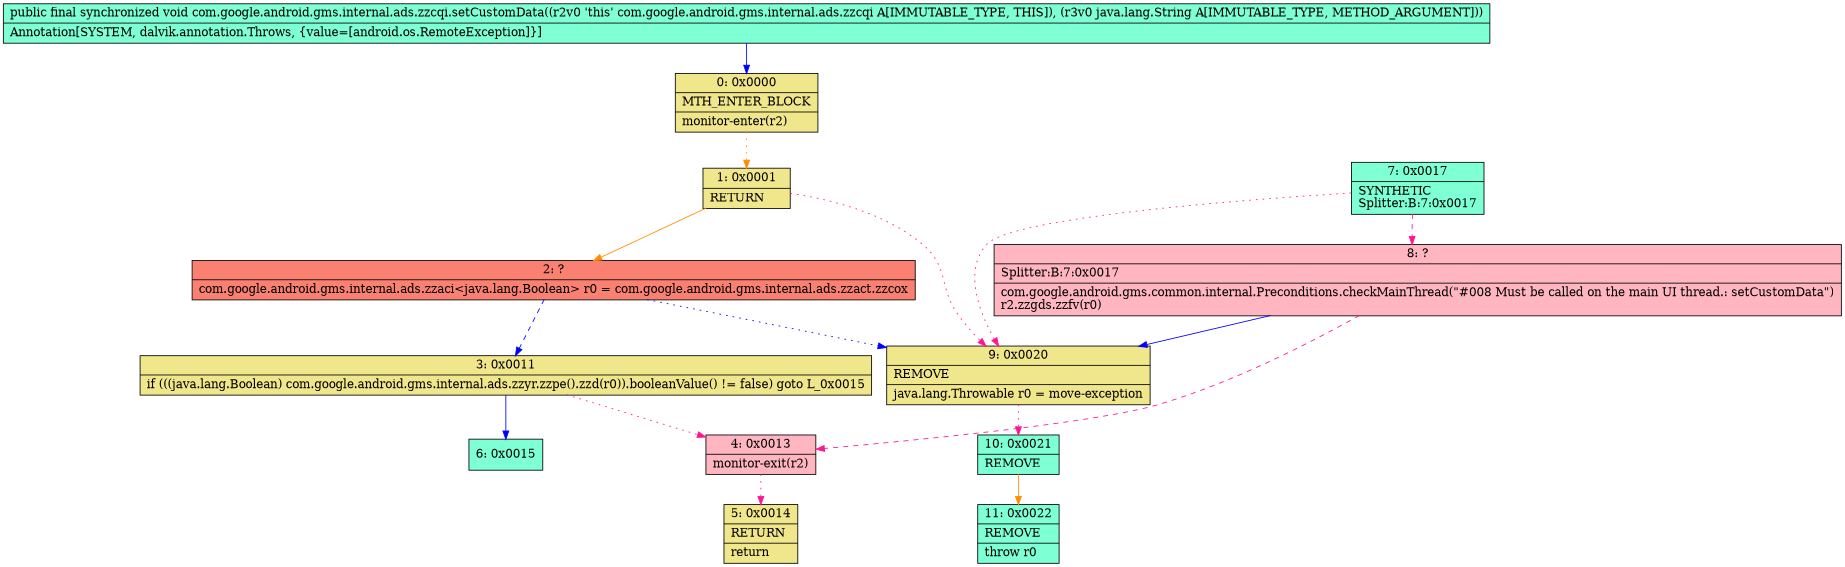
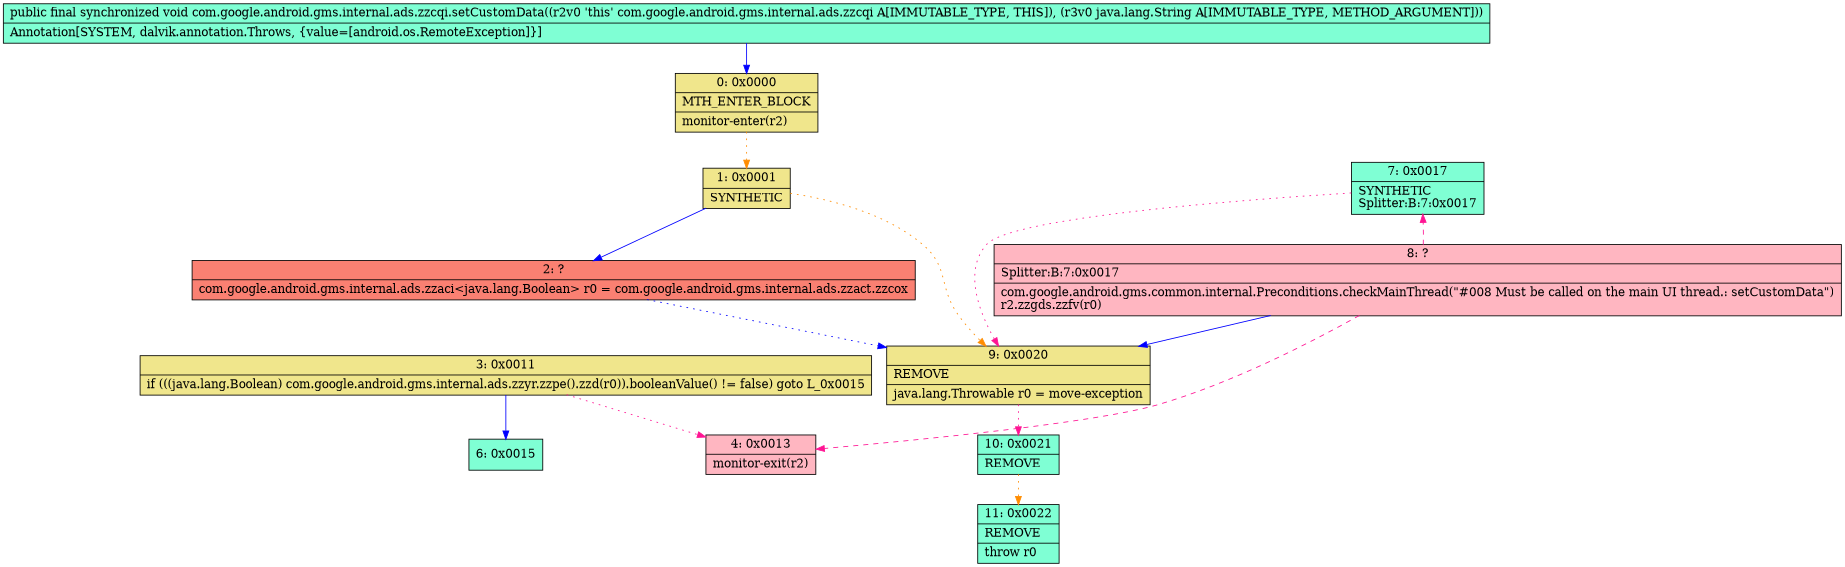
node "1: 0x0001": text "RETURN" -> "SYNTHETIC"
edge "7: 0x0017" -> "8: ?": reversed
edge "1: 0x0001" -> "2: ?": color darkorange -> blue
edge "1: 0x0001" -> "9: 0x0020": color deeppink -> darkorange
edge "2: ?" -> "3: 0x0011": removed
edge "10: 0x0021" -> "11: 0x0022": style solid -> dotted
node "5: 0x0014": removed
